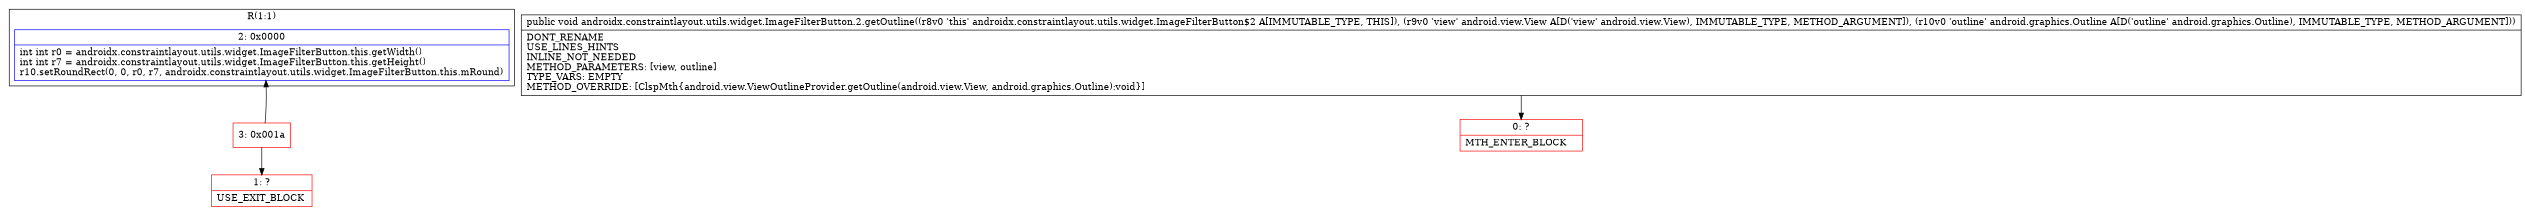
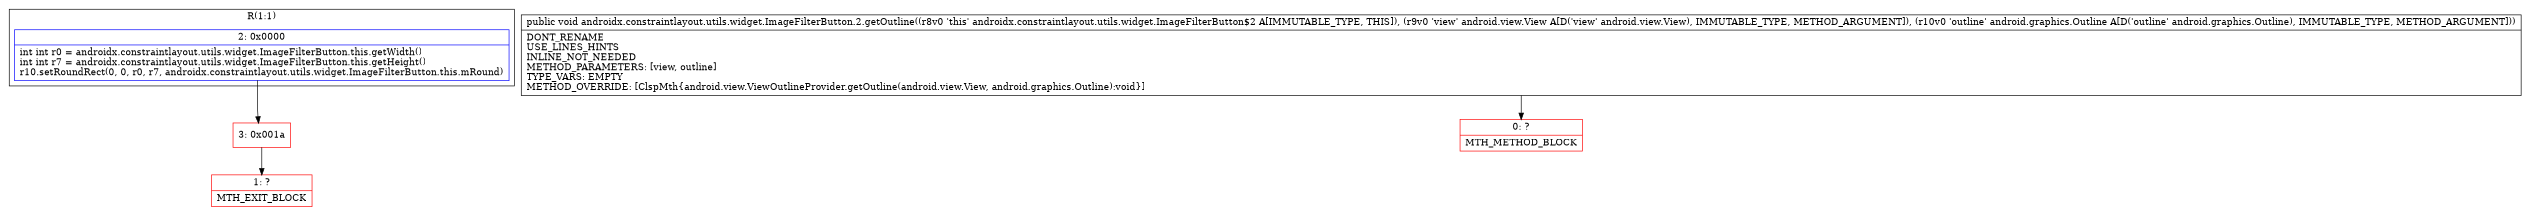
edge "3: 0x001a" -> "2: 0x0000": reversed
node "0: ?": text "MTH_ENTER_BLOCK" -> "MTH_METHOD_BLOCK"
node "1: ?": text "USE_EXIT_BLOCK" -> "MTH_EXIT_BLOCK"
